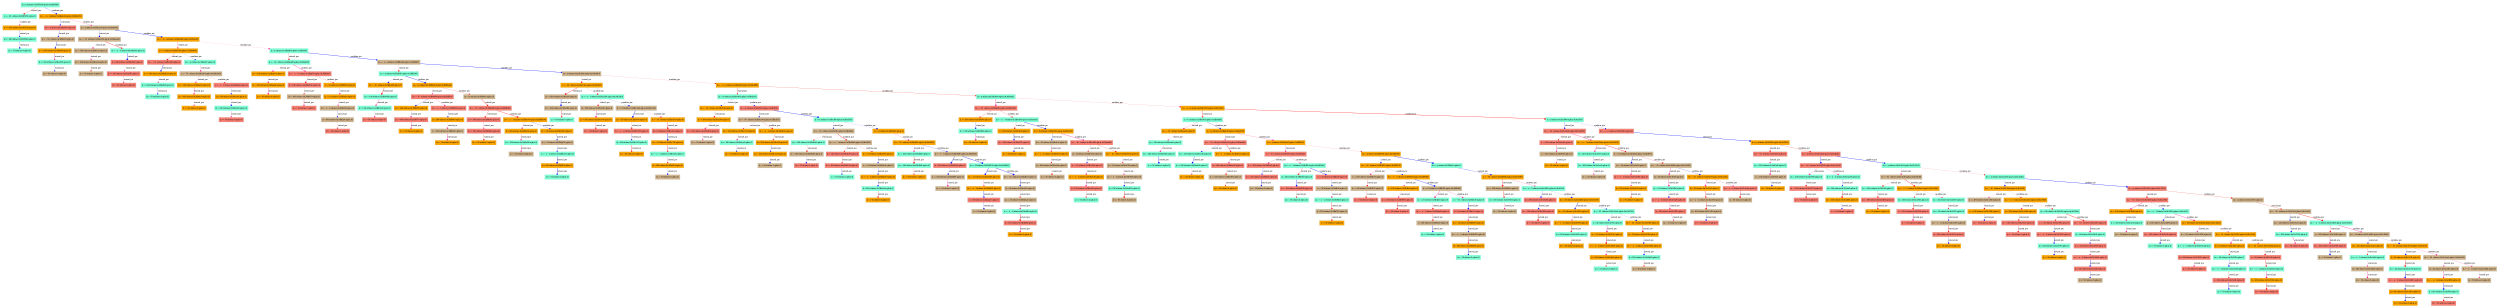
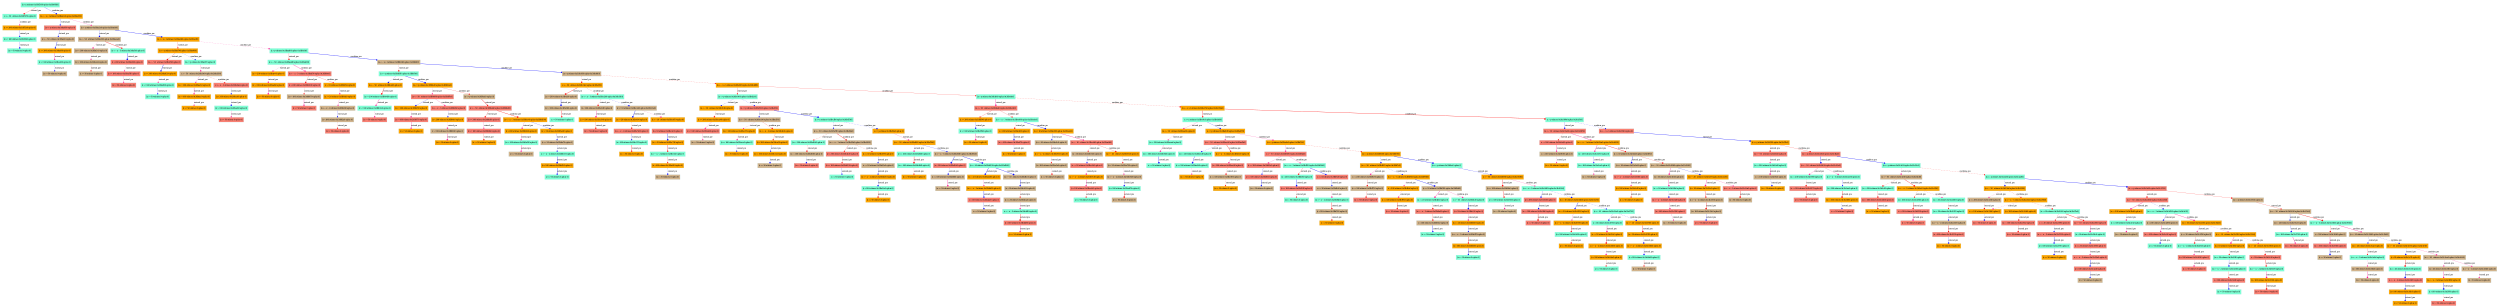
edge "[x <-- 10   otimes 0x31bc650 oplus 0]" -> "[x < 10 otimes 0x31bc6c0 oplus 0]": removed, label "extend_pre"
node "[z >= 100 otimes 0x31bf910 oplus 0]": fillcolor salmon -> orange
edge "[x <-- x - 3 otimes 0x31c2460 oplus 0x31c25b0]" -> "[z < 200 otimes 0x31c24d0 oplus 0]": now "[x <-- x - 3 otimes 0x31c2460 oplus 0x31c25b0]" -> "[z >= 100 otimes 0x31c2380 oplus 0]"
edge "[x <-- x - 2 otimes 0x31c2fc0 oplus 0]" -> "[z < 100 otimes 0x31c3030 oplus 0]": added, label "extend_pre"
